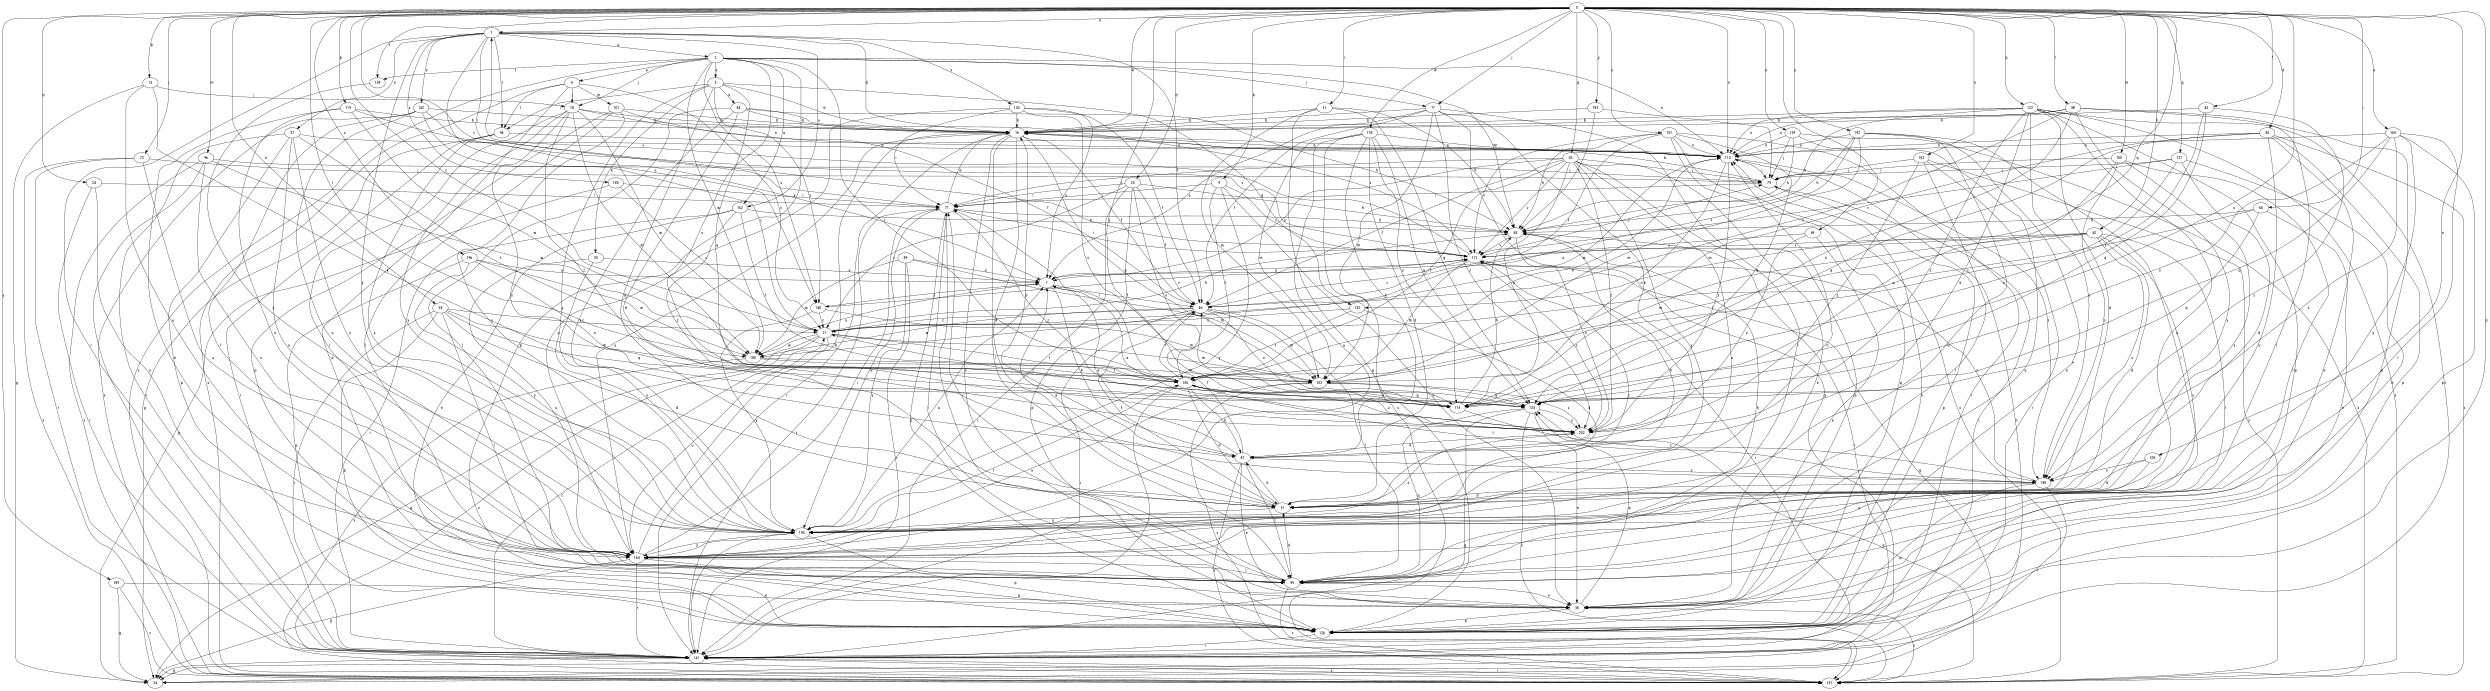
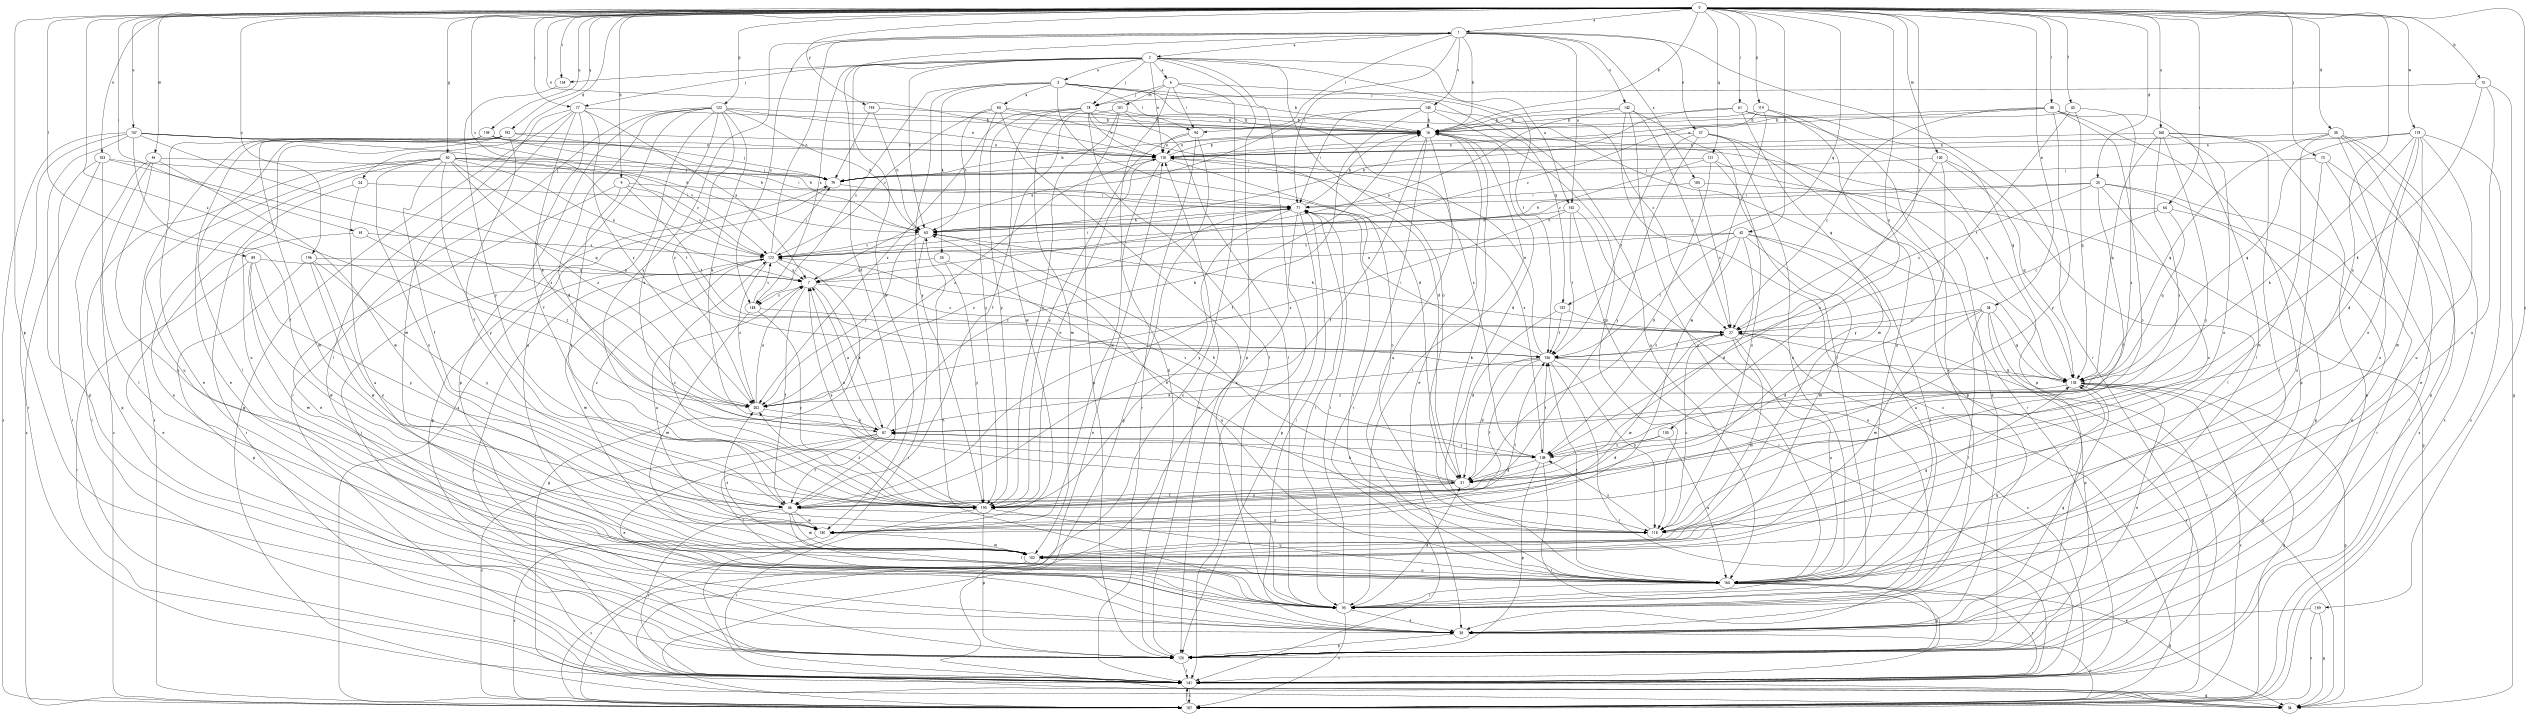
edge "0" -> "180": now "0" -> "89"
edge "46" -> "27": now "7" -> "27"
edge "156" -> "202": removed, label "z"
edge "133" -> "95": reversed
